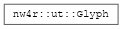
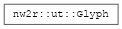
node "nw4r::ut::Glyph": label "nw4r::ut::Glyph" -> "nw2r::ut::Glyph"
